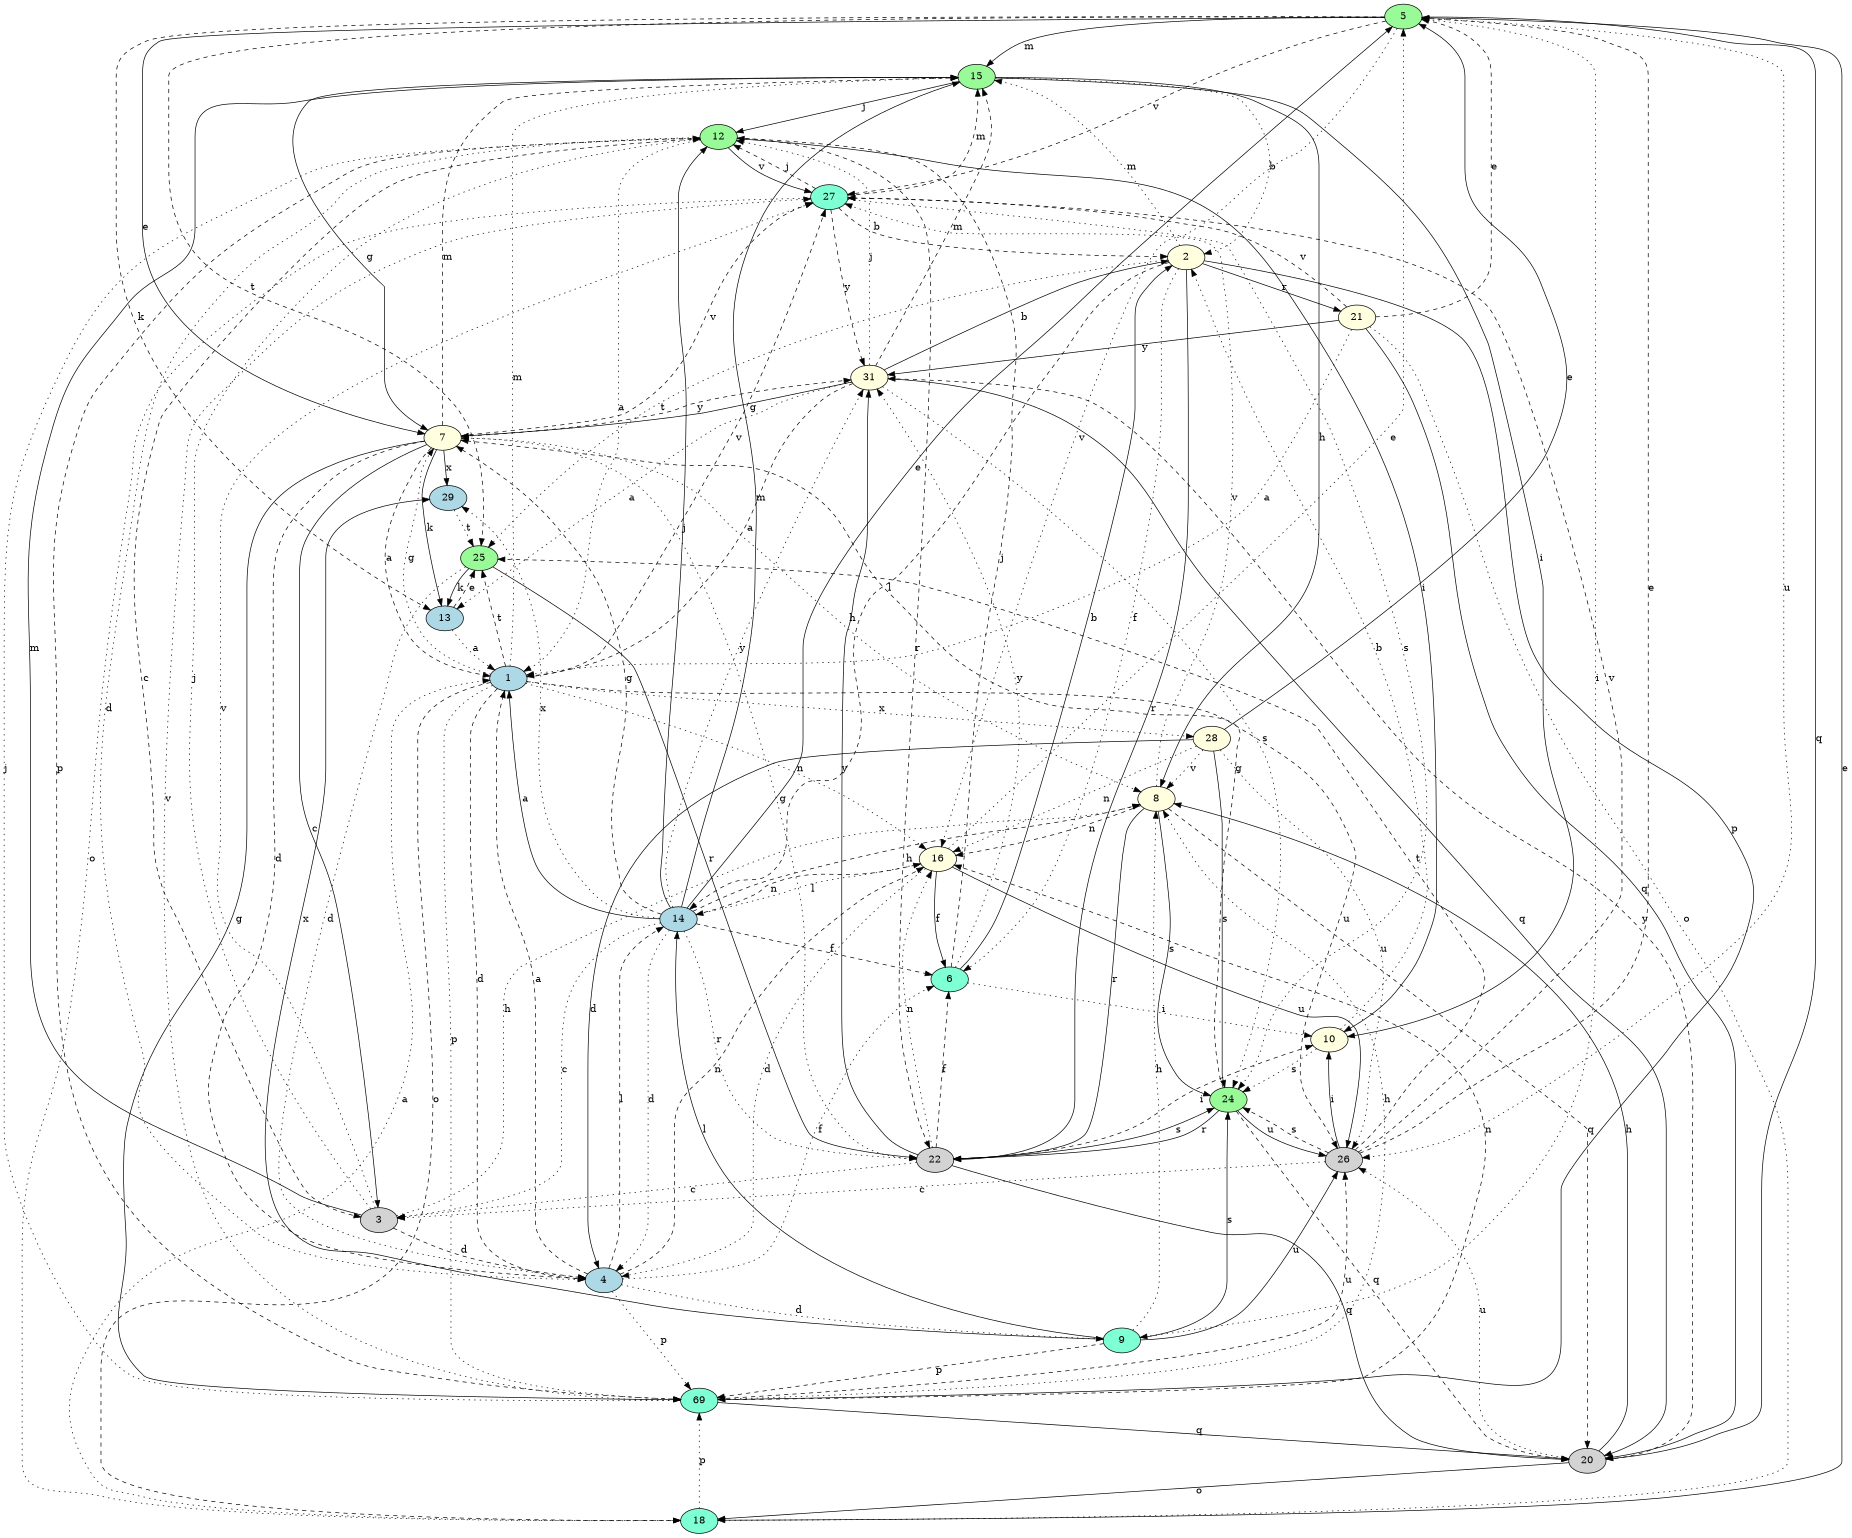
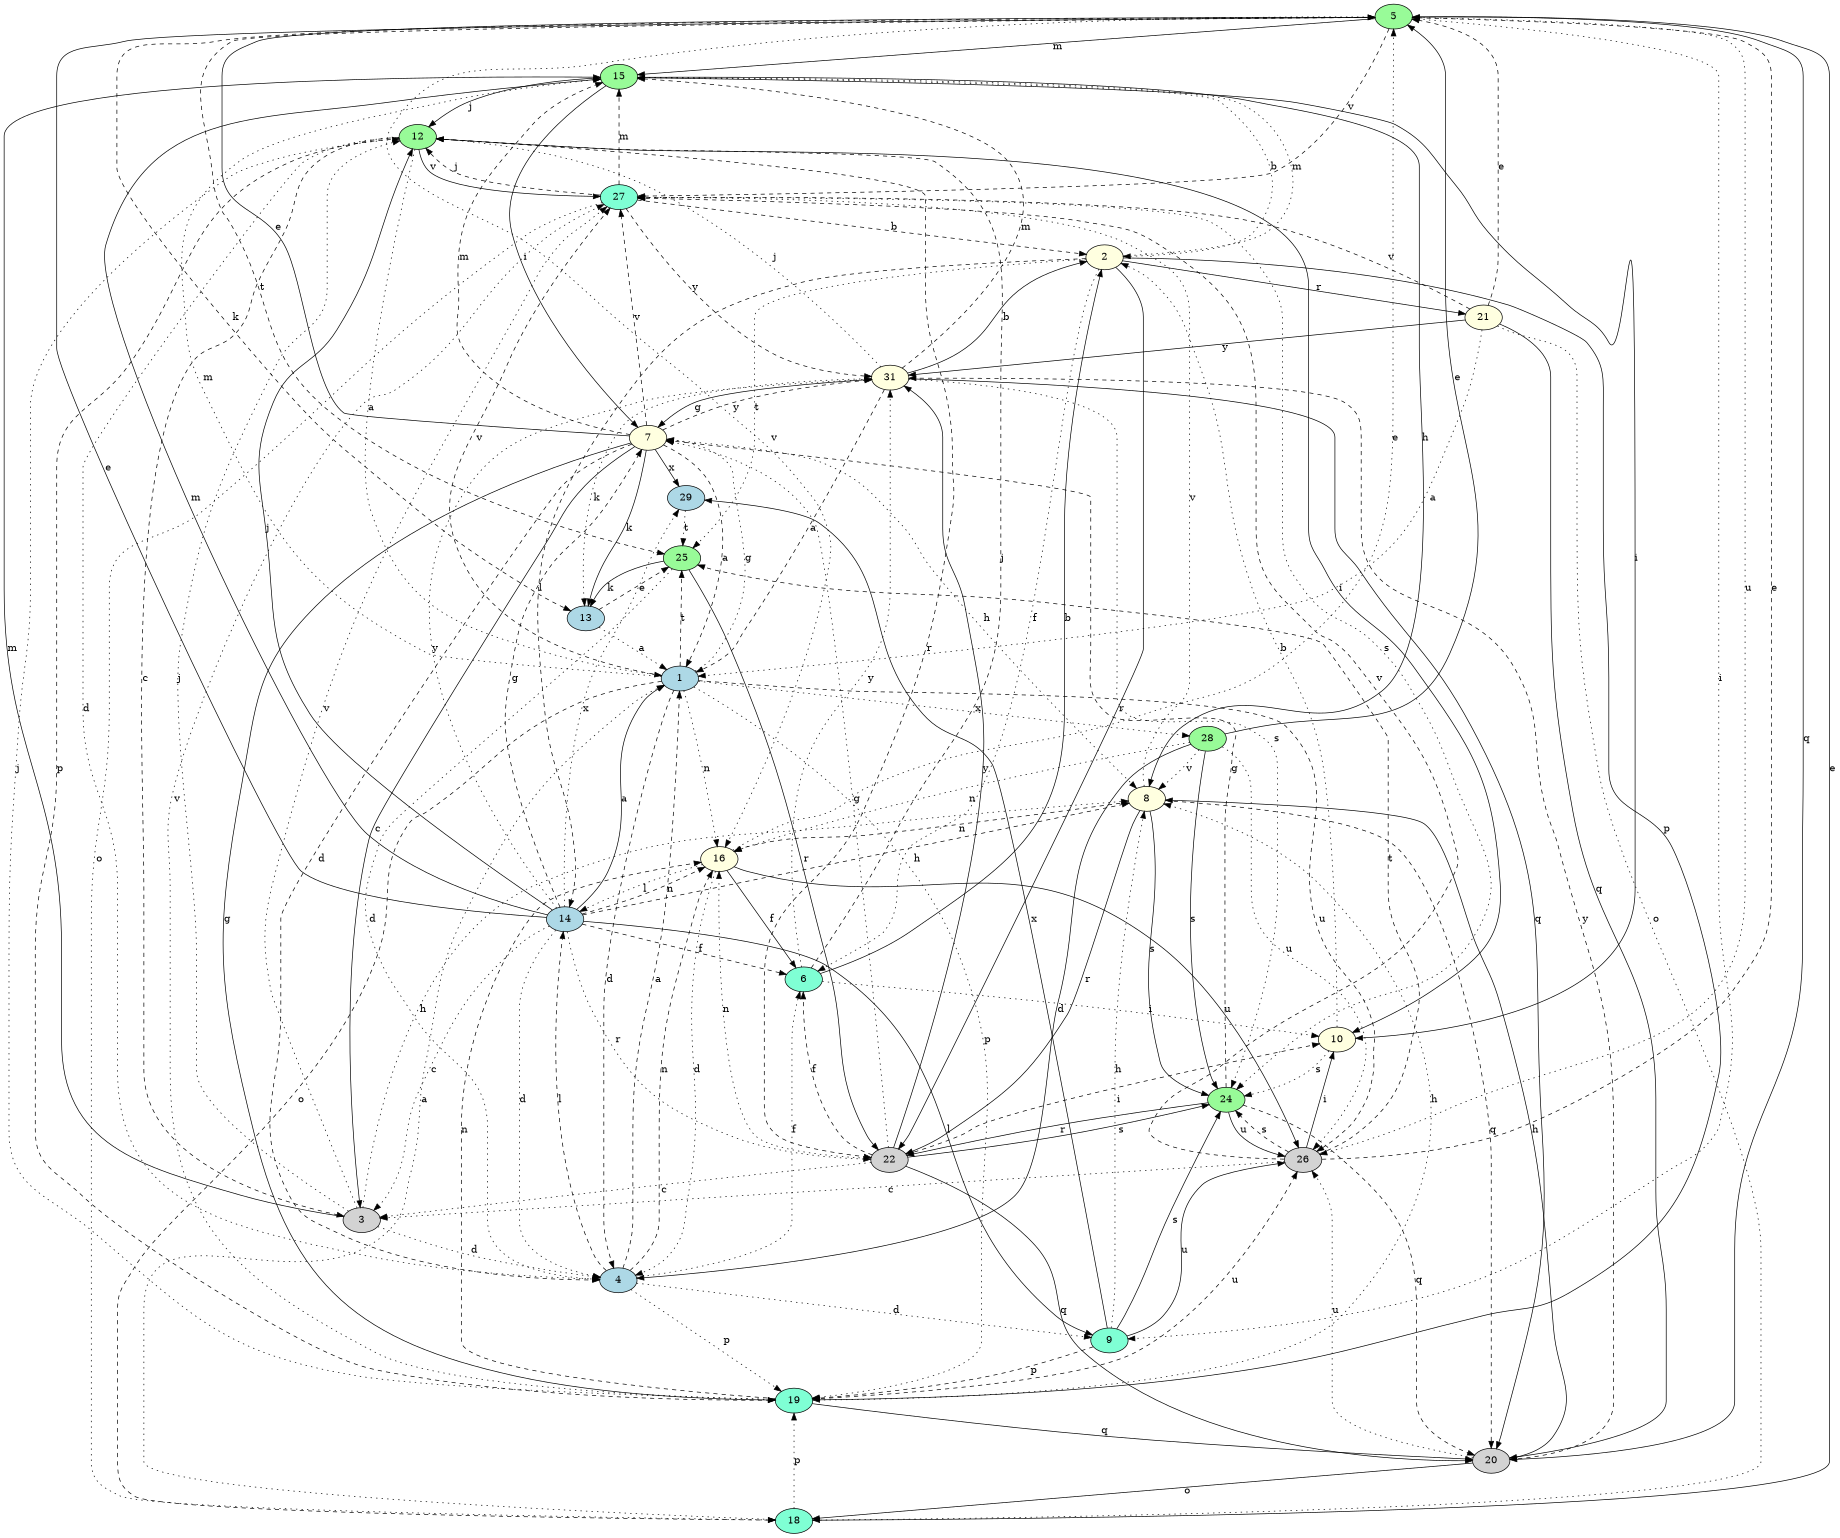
edge "5" -> "7": reversed
edge "15" -> "7": label "g" -> "i"
edge "31" -> "13": label "a" -> "k"
node "28": fillcolor lightyellow -> palegreen
edge "9" -> "14": reversed
edge "3" -> "4": style dashed -> dotted
node "69": label "69" -> "19"
